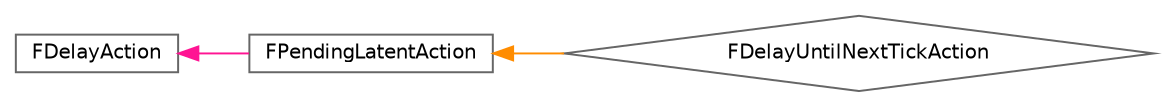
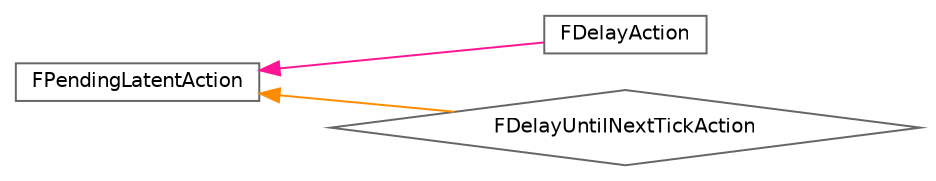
edge "FPendingLatentAction" -> "FDelayAction": reversed
